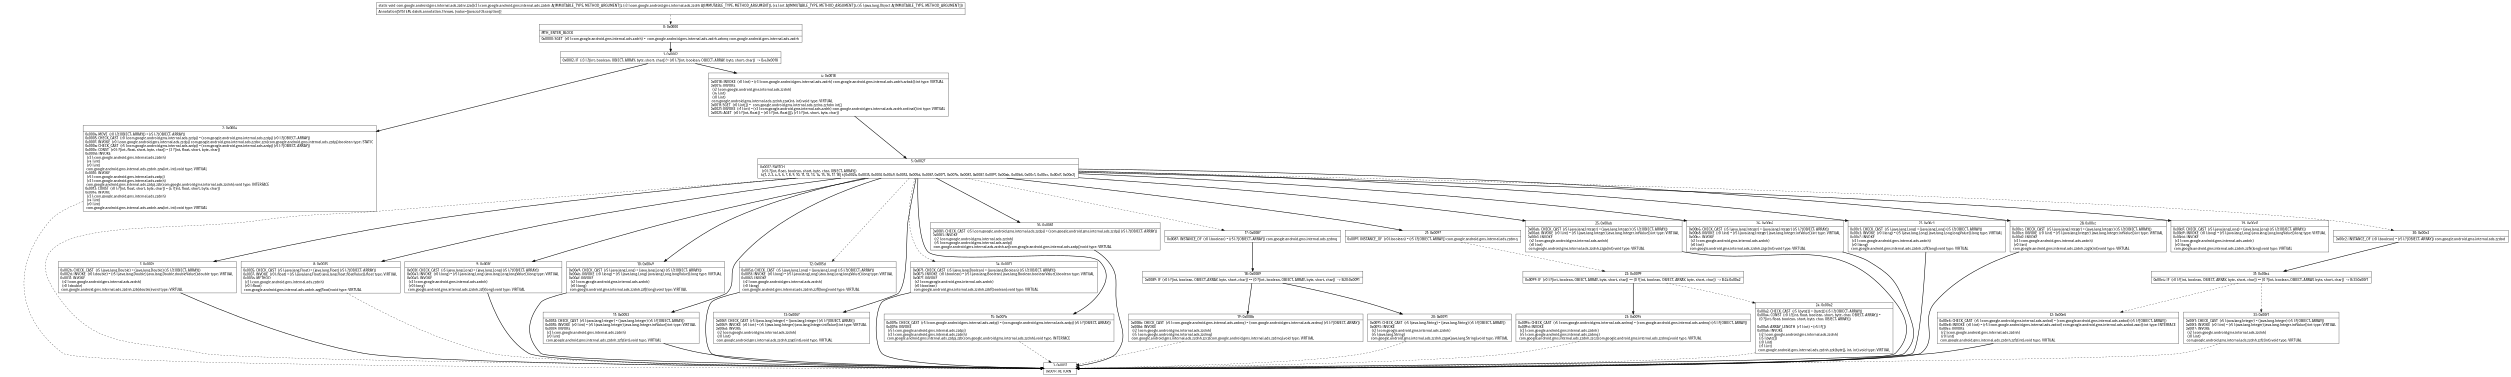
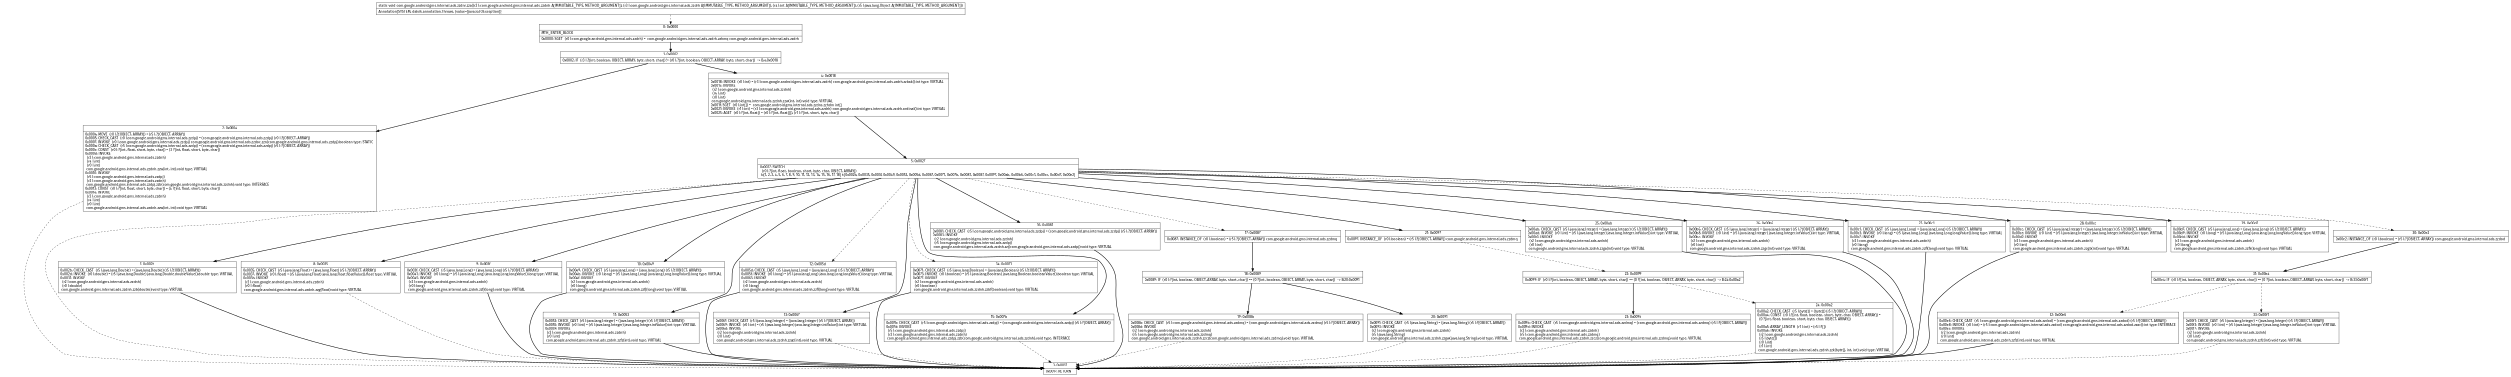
node "8: 0x0035": text "0x003b: METHOD" -> "0x003b: INVOKE"
edge "13: 0x0067" -> "3: 0x0017": added
